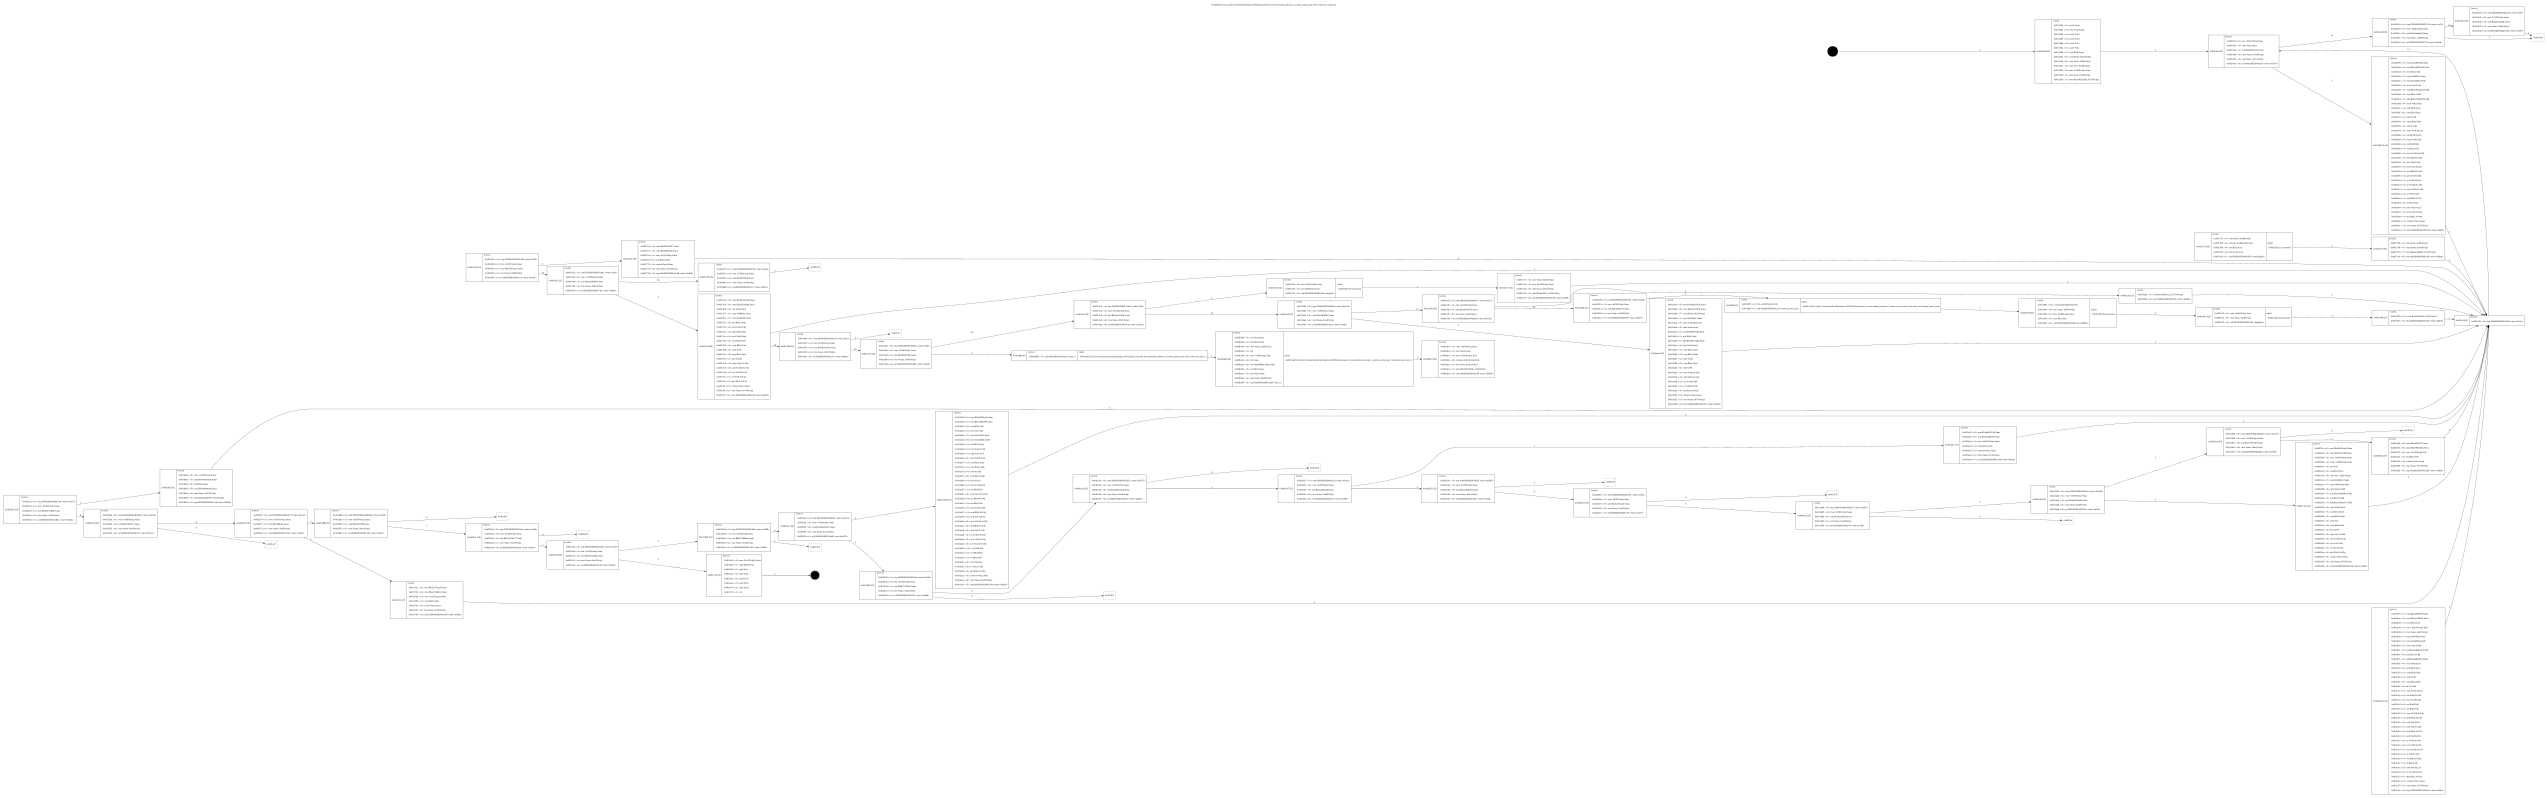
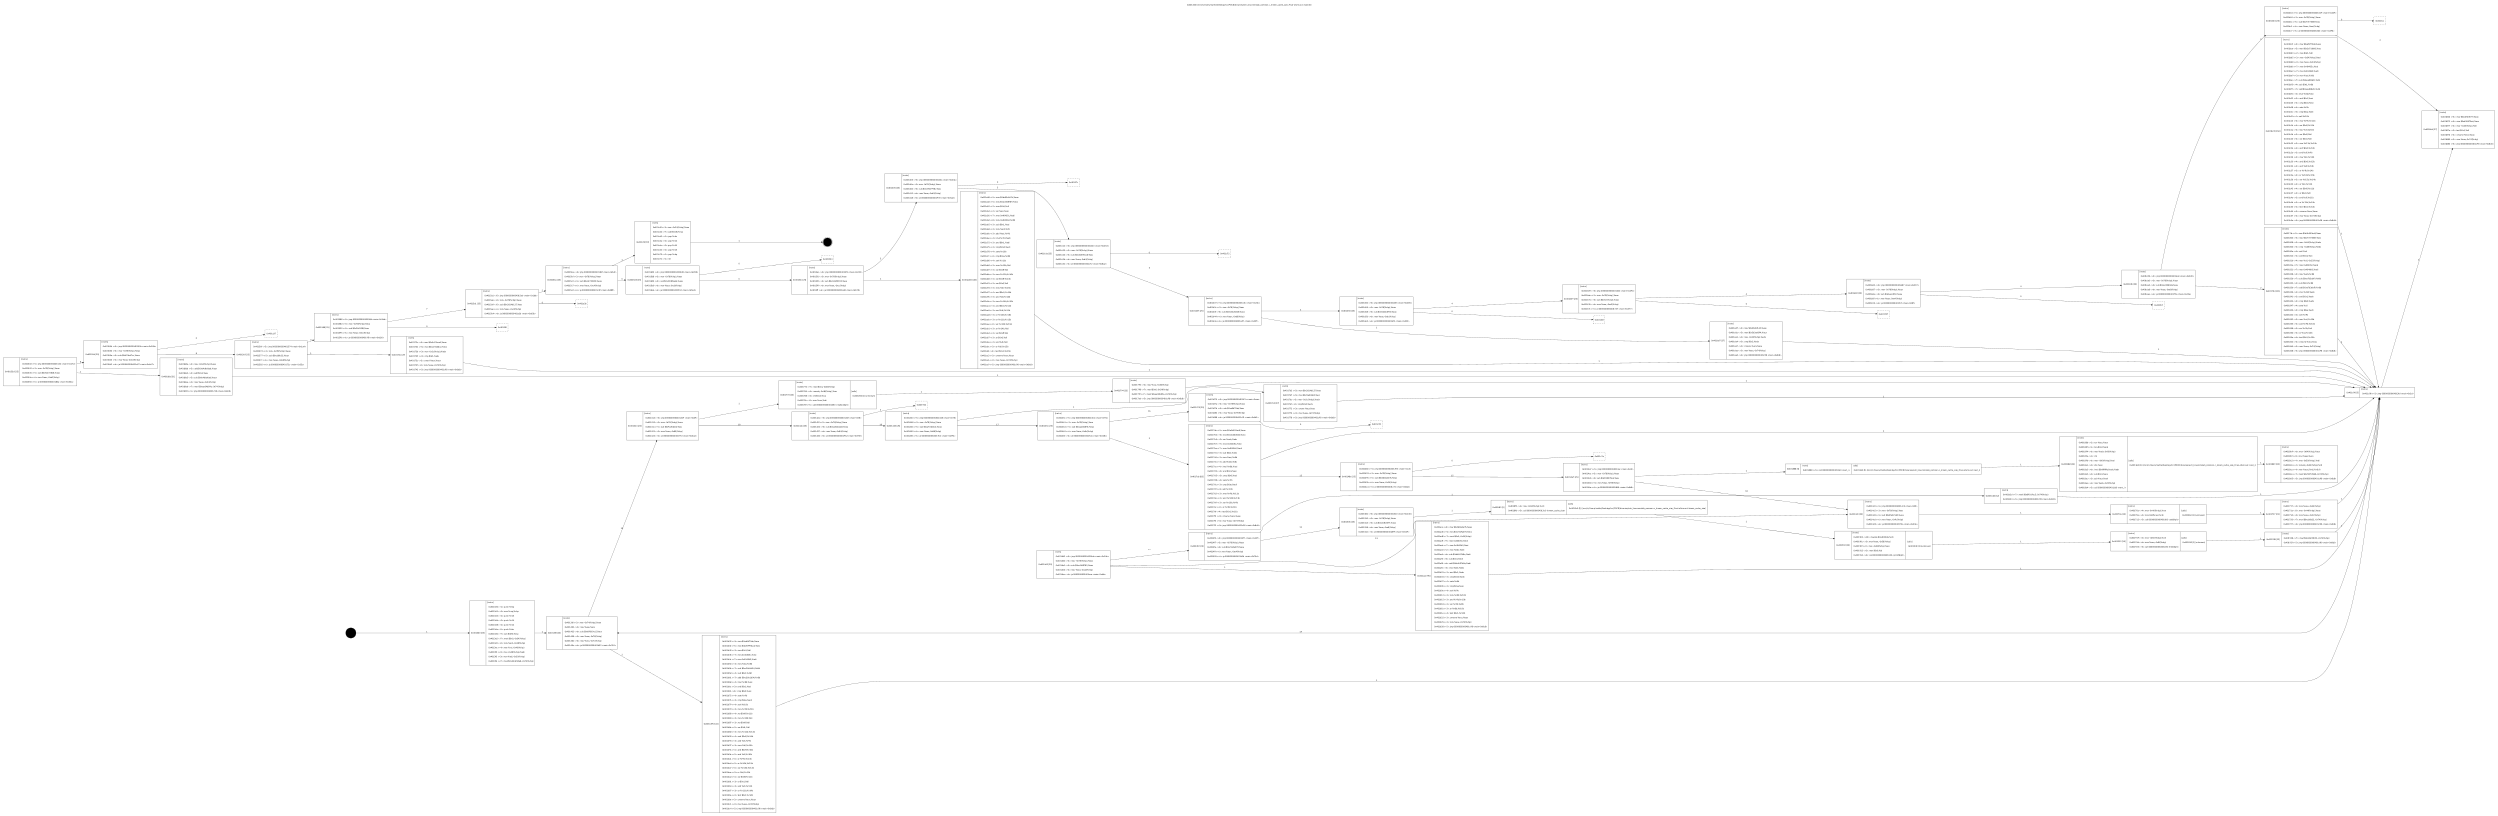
edge "0x401414 [22]" -> "0x401962": now "0x401414 [22]" -> "0x40177d [23]"
edge "0x4014c0 [25]" -> "0x4014d9 [25]": reversed
edge "0x40186d [27]" -> "0x401c98 [5]": reversed
edge "0x40142a [25]" -> "0x401443 [25]": added, label "18"
